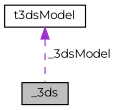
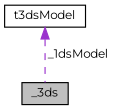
edge "_3ds" -> "t3dsModel": label " _3dsModel" -> " _1dsModel"
